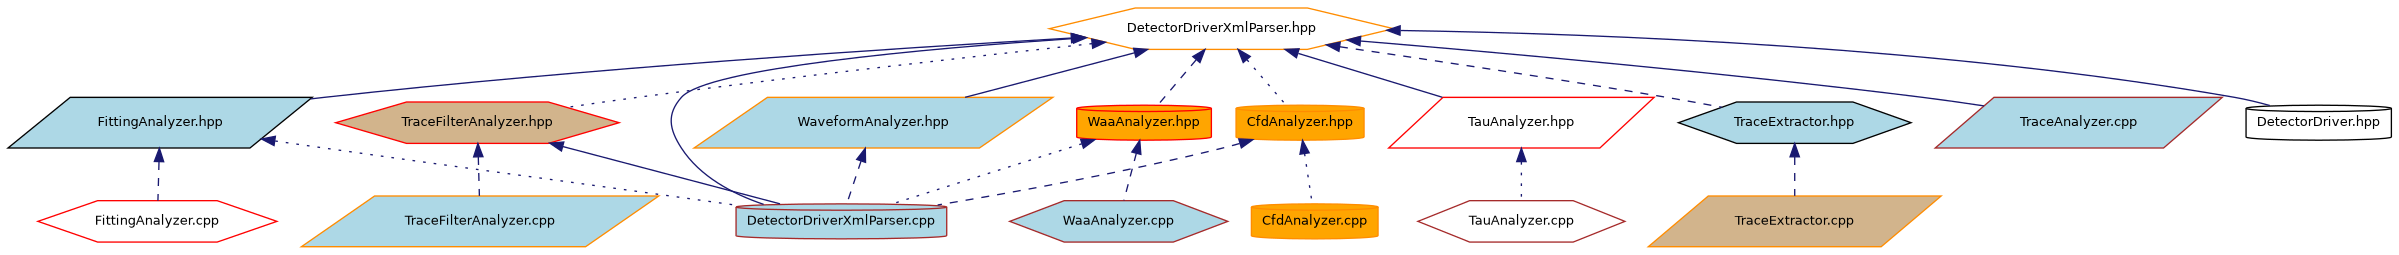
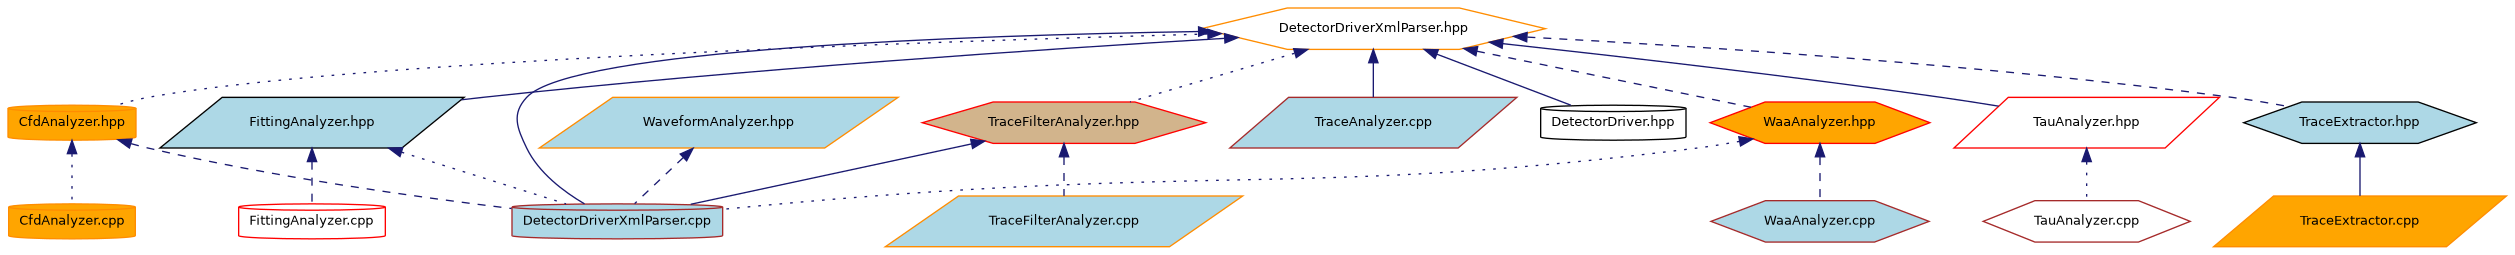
edge "WaveformAnalyzer.hpp" -> "DetectorDriverXmlParser.hpp": removed
node "WaaAnalyzer.hpp": shape cylinder -> hexagon
edge "TraceExtractor.cpp" -> "TraceExtractor.hpp": style dashed -> solid
node "FittingAnalyzer.cpp": shape hexagon -> cylinder
node "TraceExtractor.cpp": fillcolor tan -> orange
